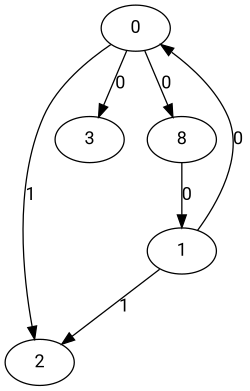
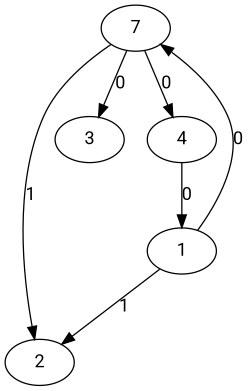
node "0": label "0" -> "7"
node "8": label "8" -> "4"
